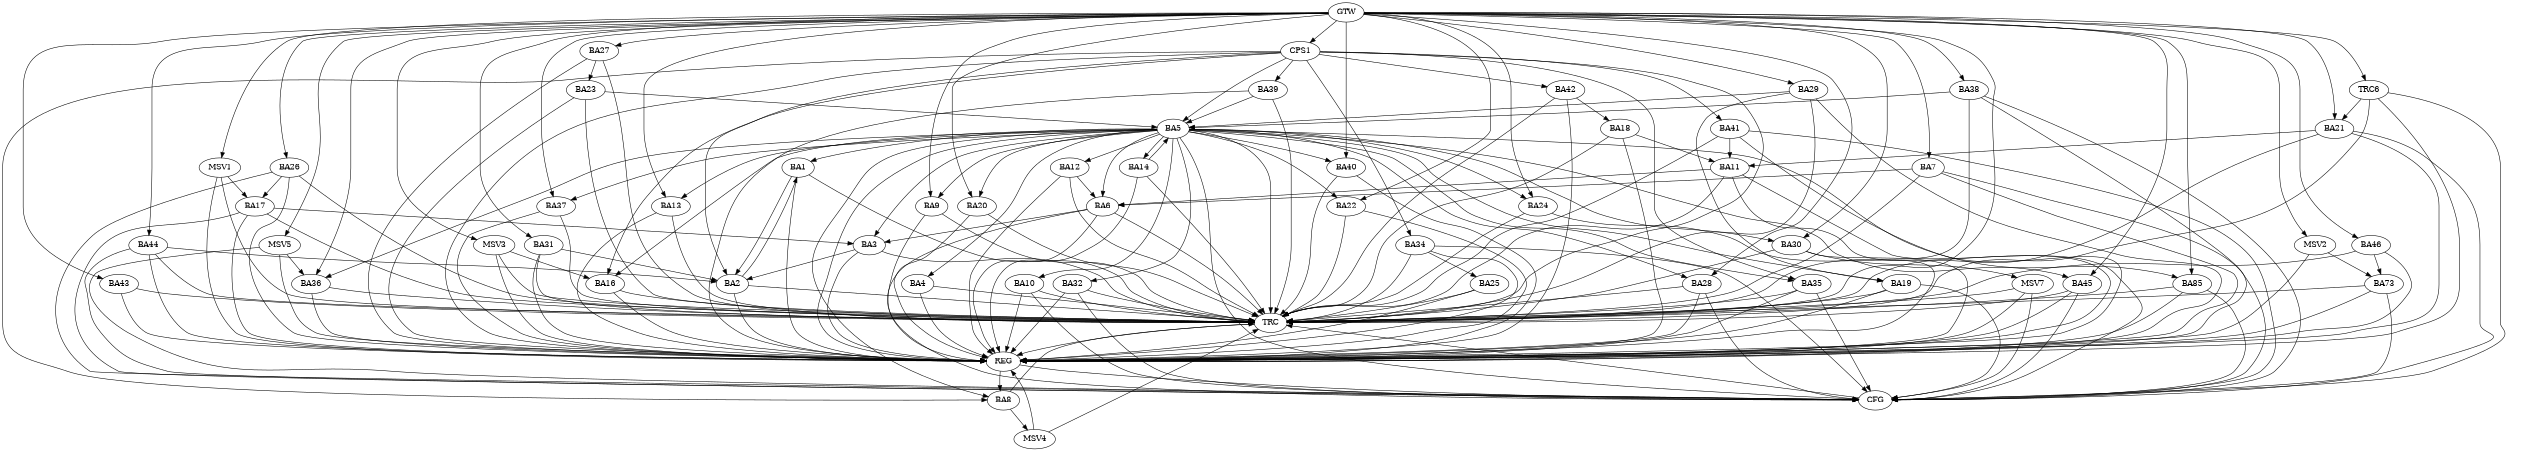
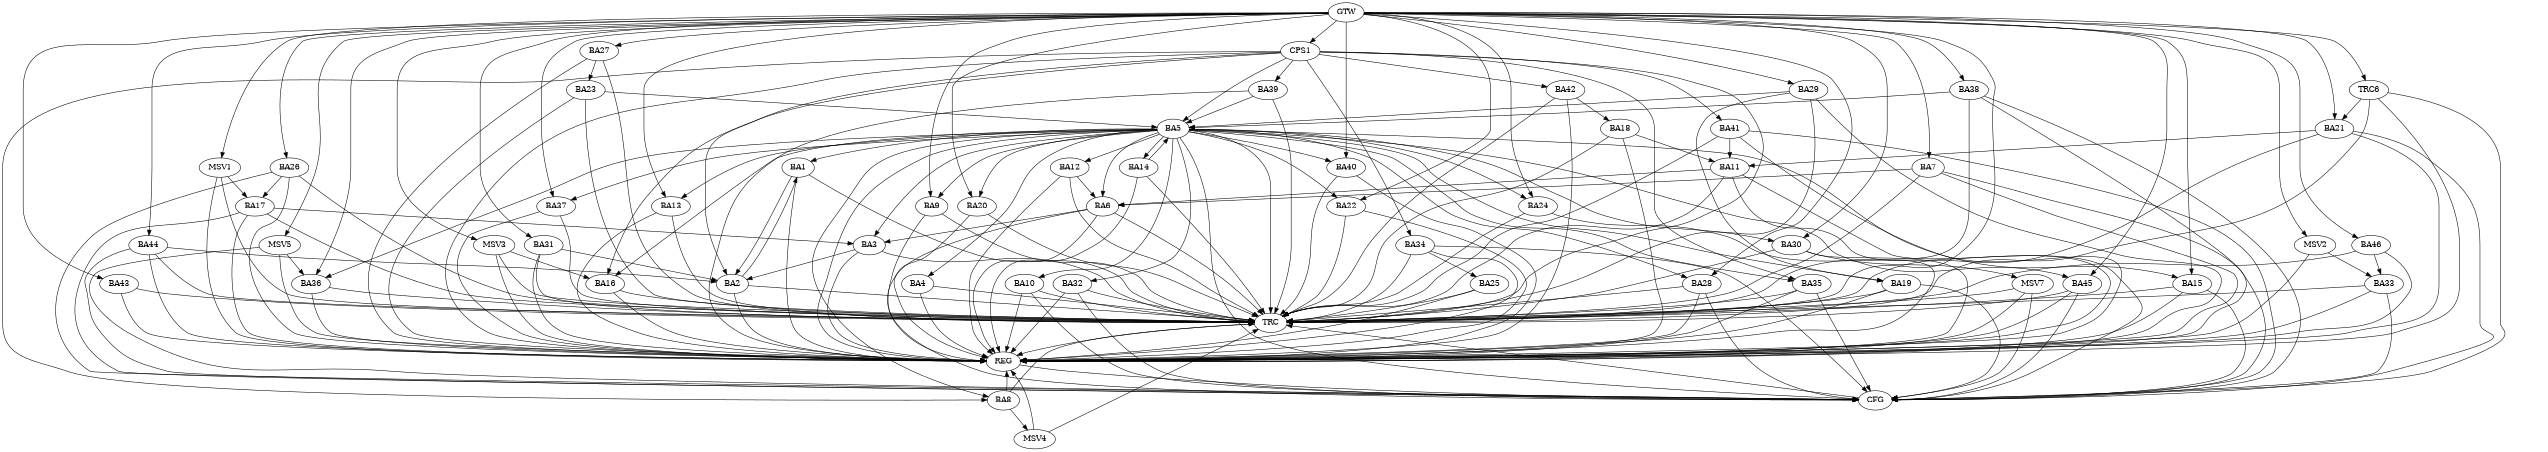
node "BA85": label "BA85" -> "BA15"
node "BA73": label "BA73" -> "BA33"
edge "REG" -> "BA8": reversed
